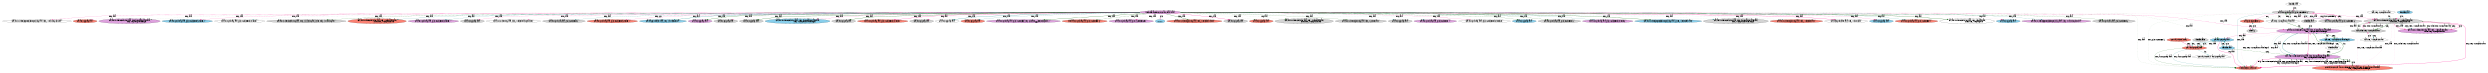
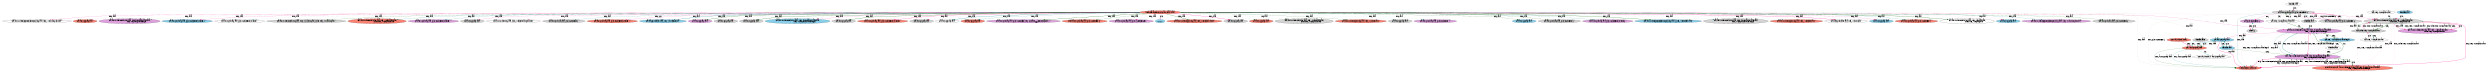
node "(MethodParameterIn,struct asn1_data *data)": fillcolor plum -> salmon
node "(Call,asn1_write_LDAPString(data, tree->u.present.attr))": fillcolor lightgrey -> salmon
node "(Call,asn1_push_tag(data, ASN1_CONTEXT_SIMPLE(ctx)))": removed
node "(Call,ASN1_CONTEXT(6))": fillcolor salmon -> plum
